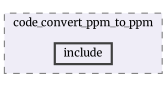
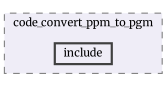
cluster "code_convert_ppm_to_ppm": label "code_convert_ppm_to_ppm" -> "code_convert_ppm_to_pgm"
